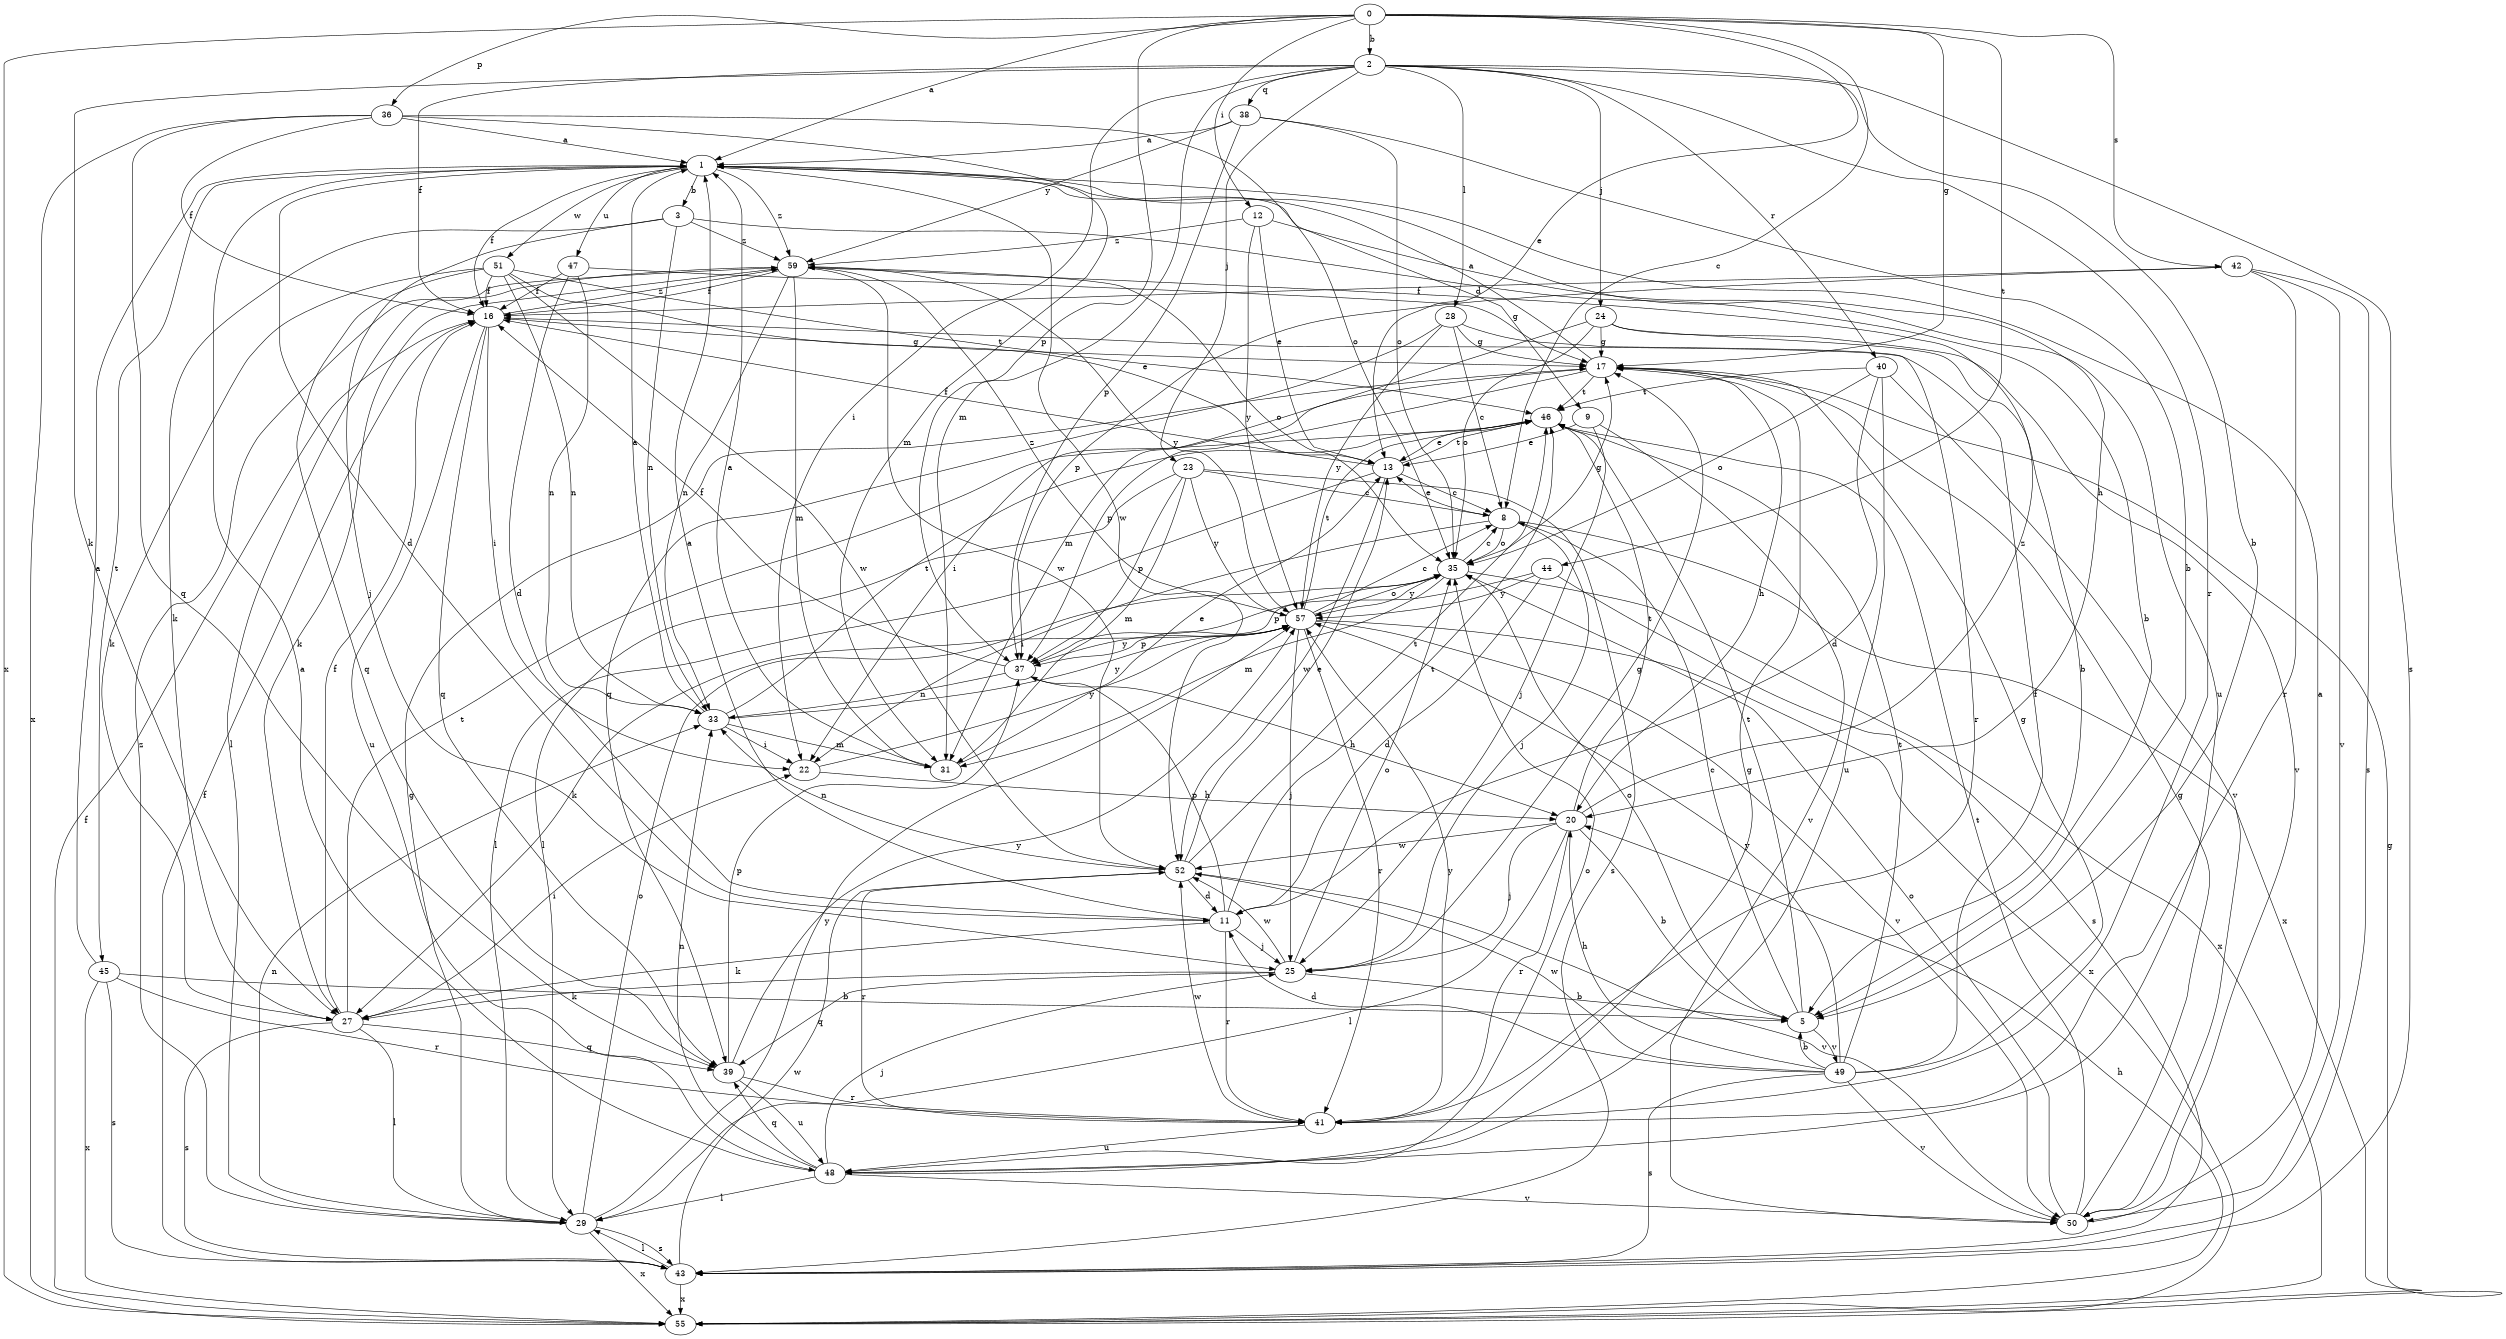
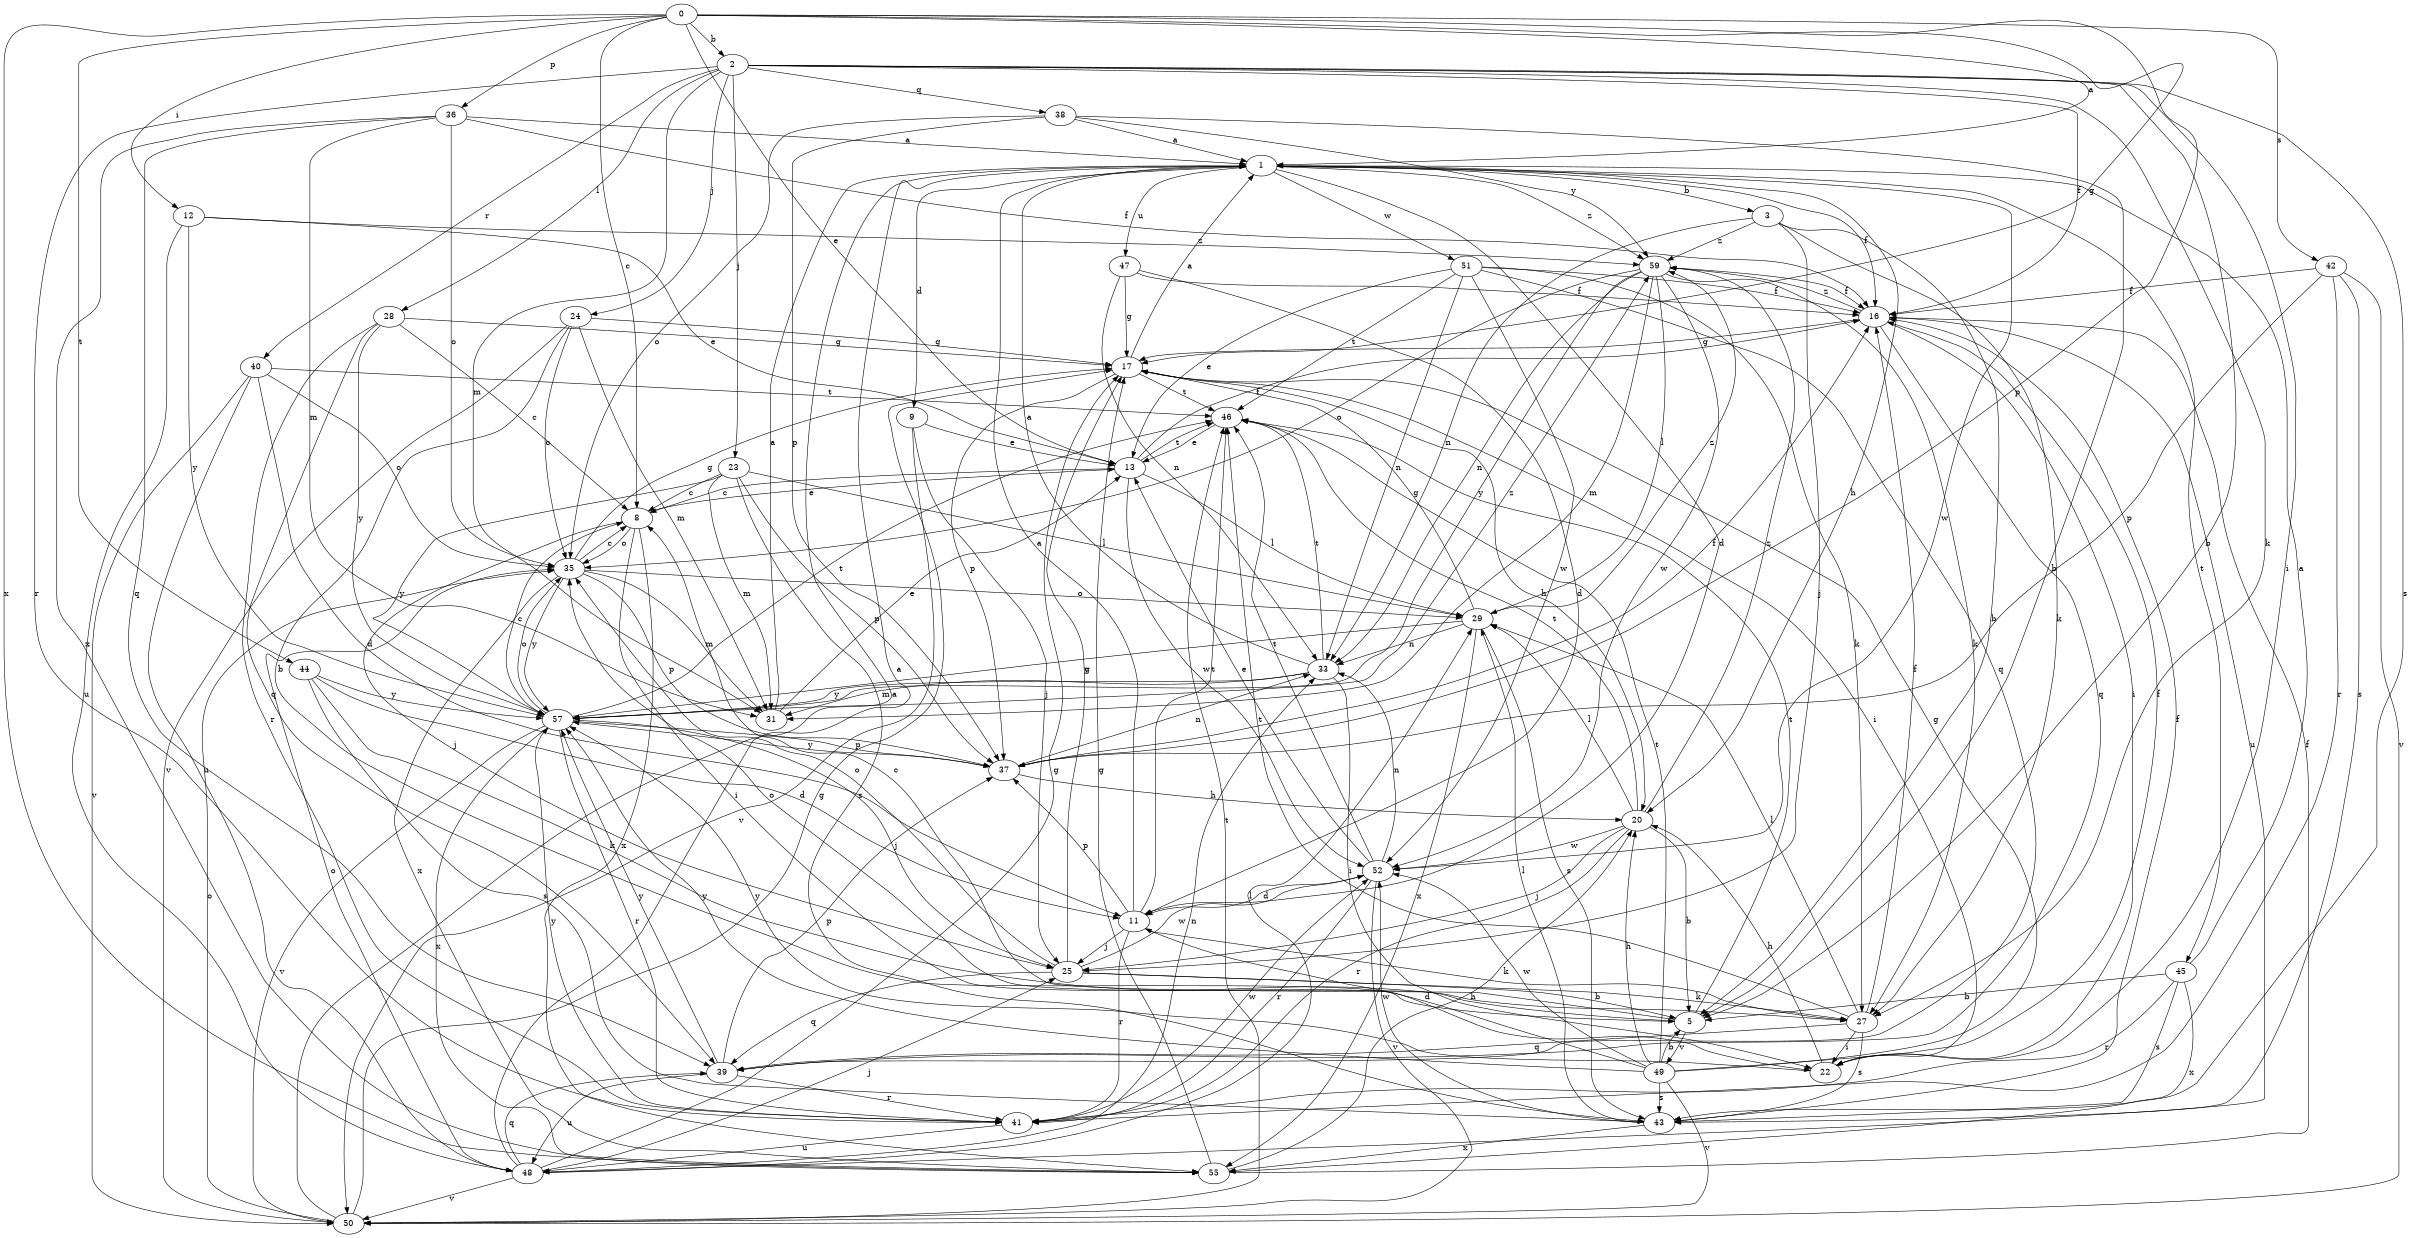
edge "29" -> "35": reversed
